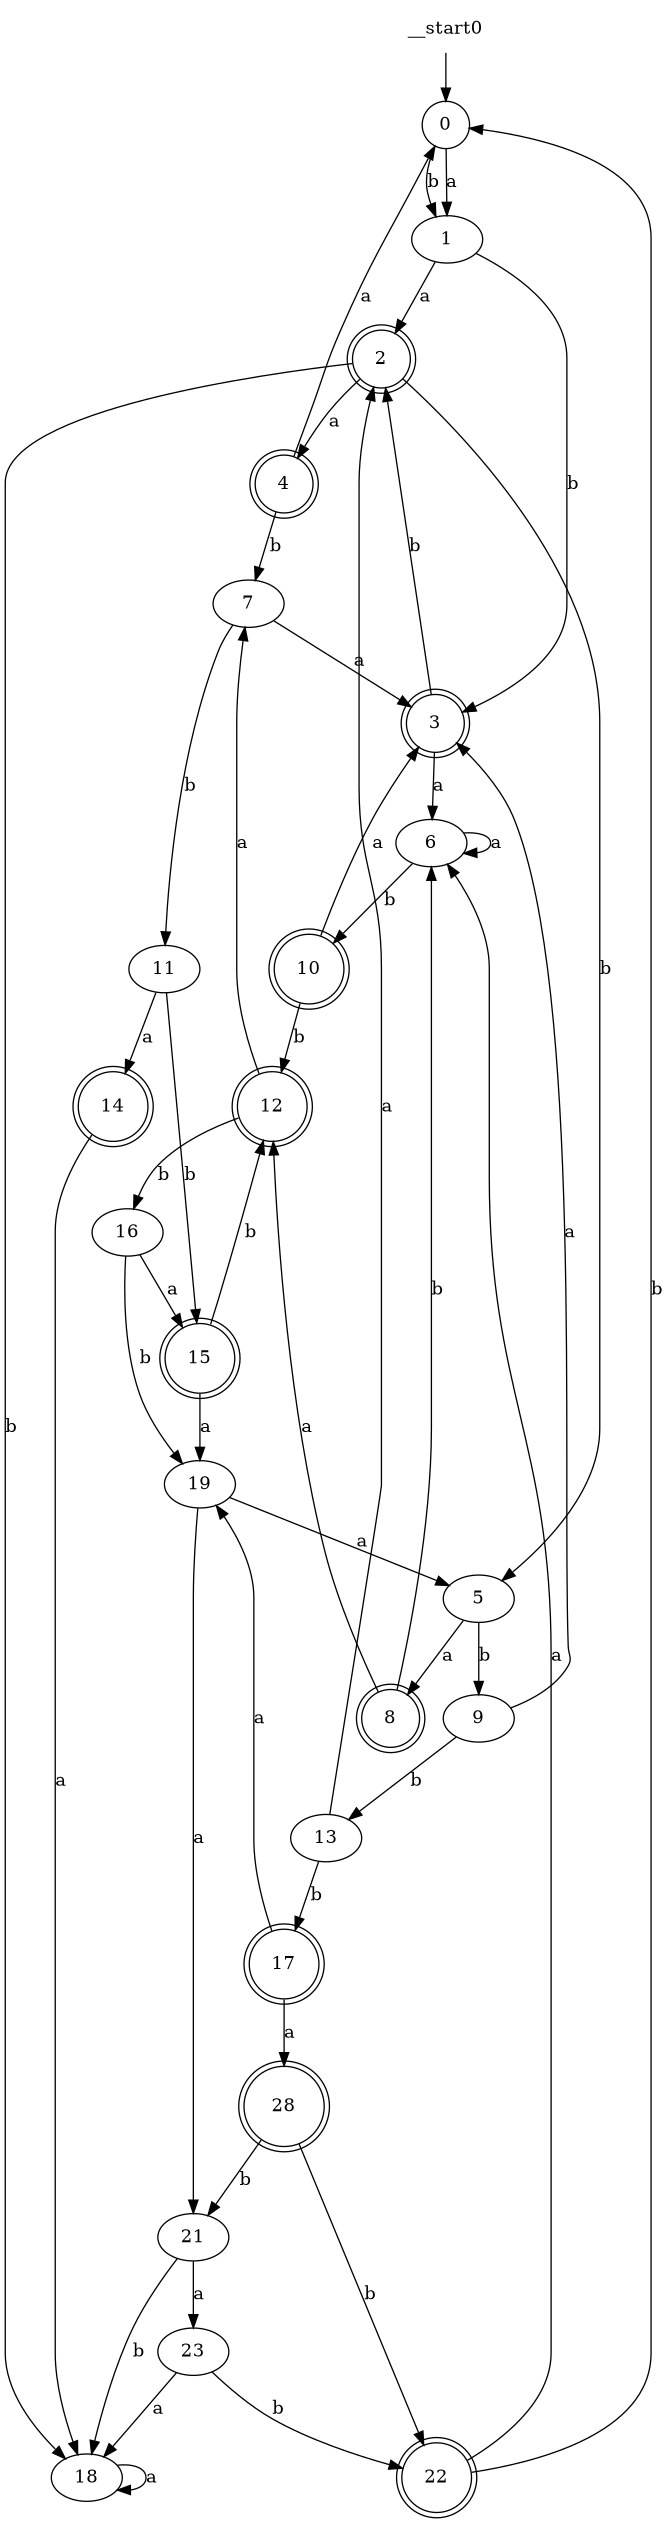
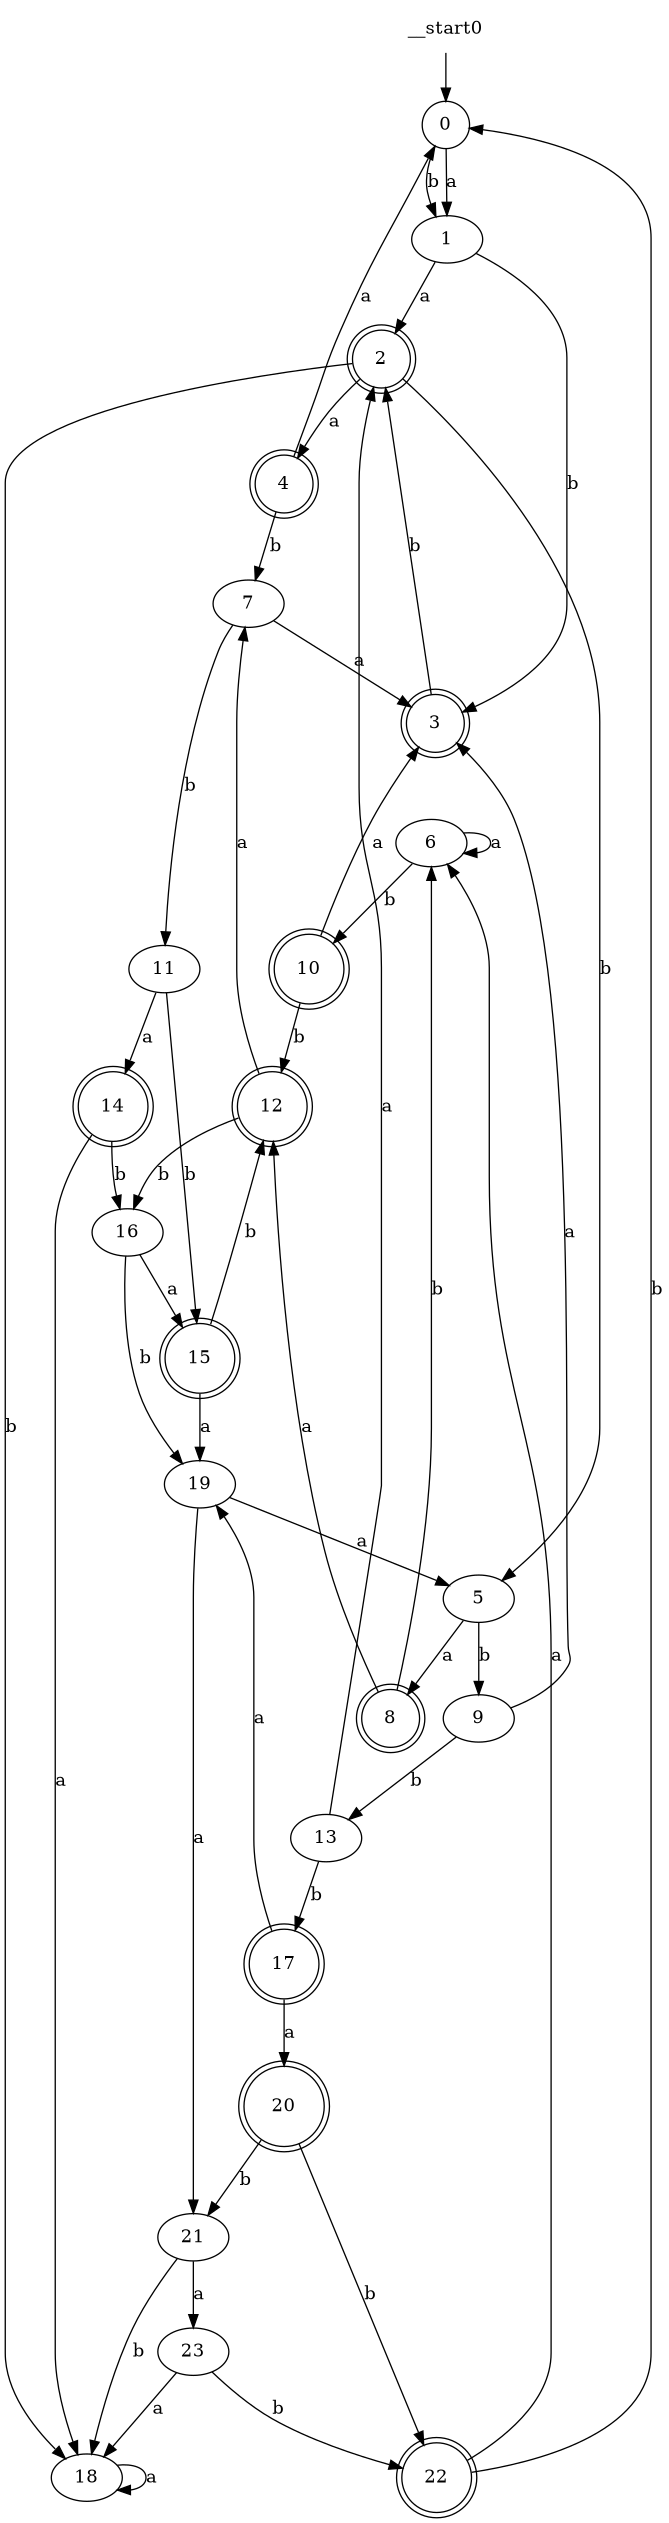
edge "3" -> "6": removed, label "a"
edge "14" -> "16": added, label "b"
node "28": label "28" -> "20"
